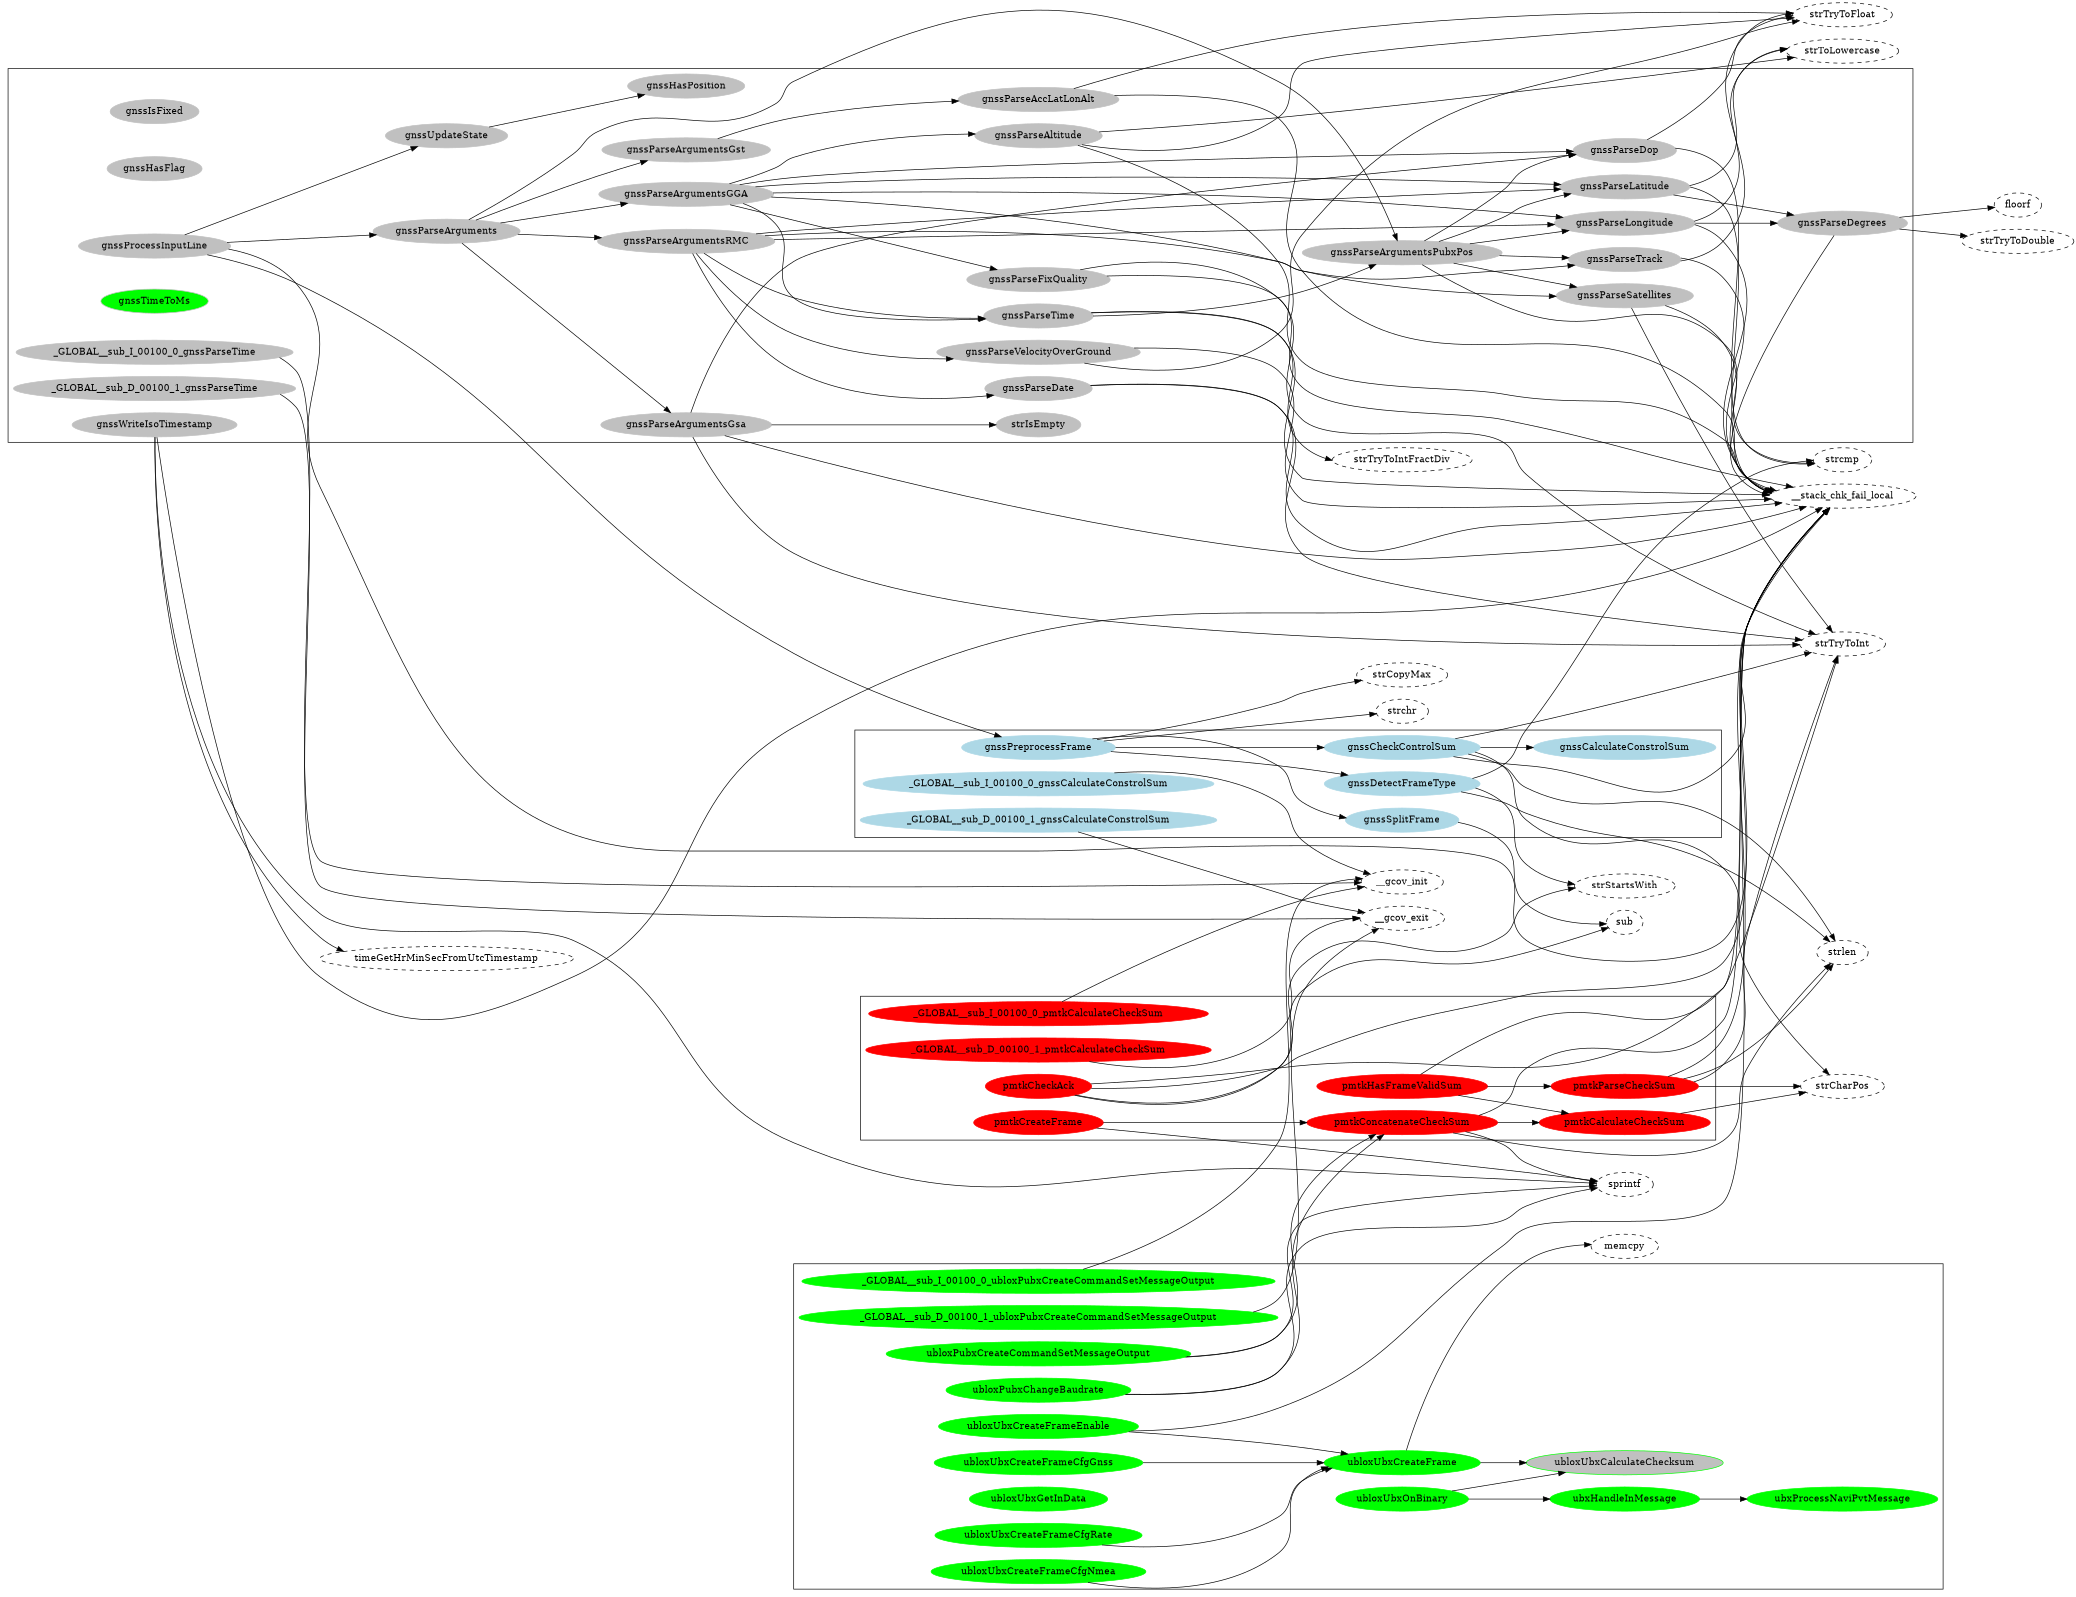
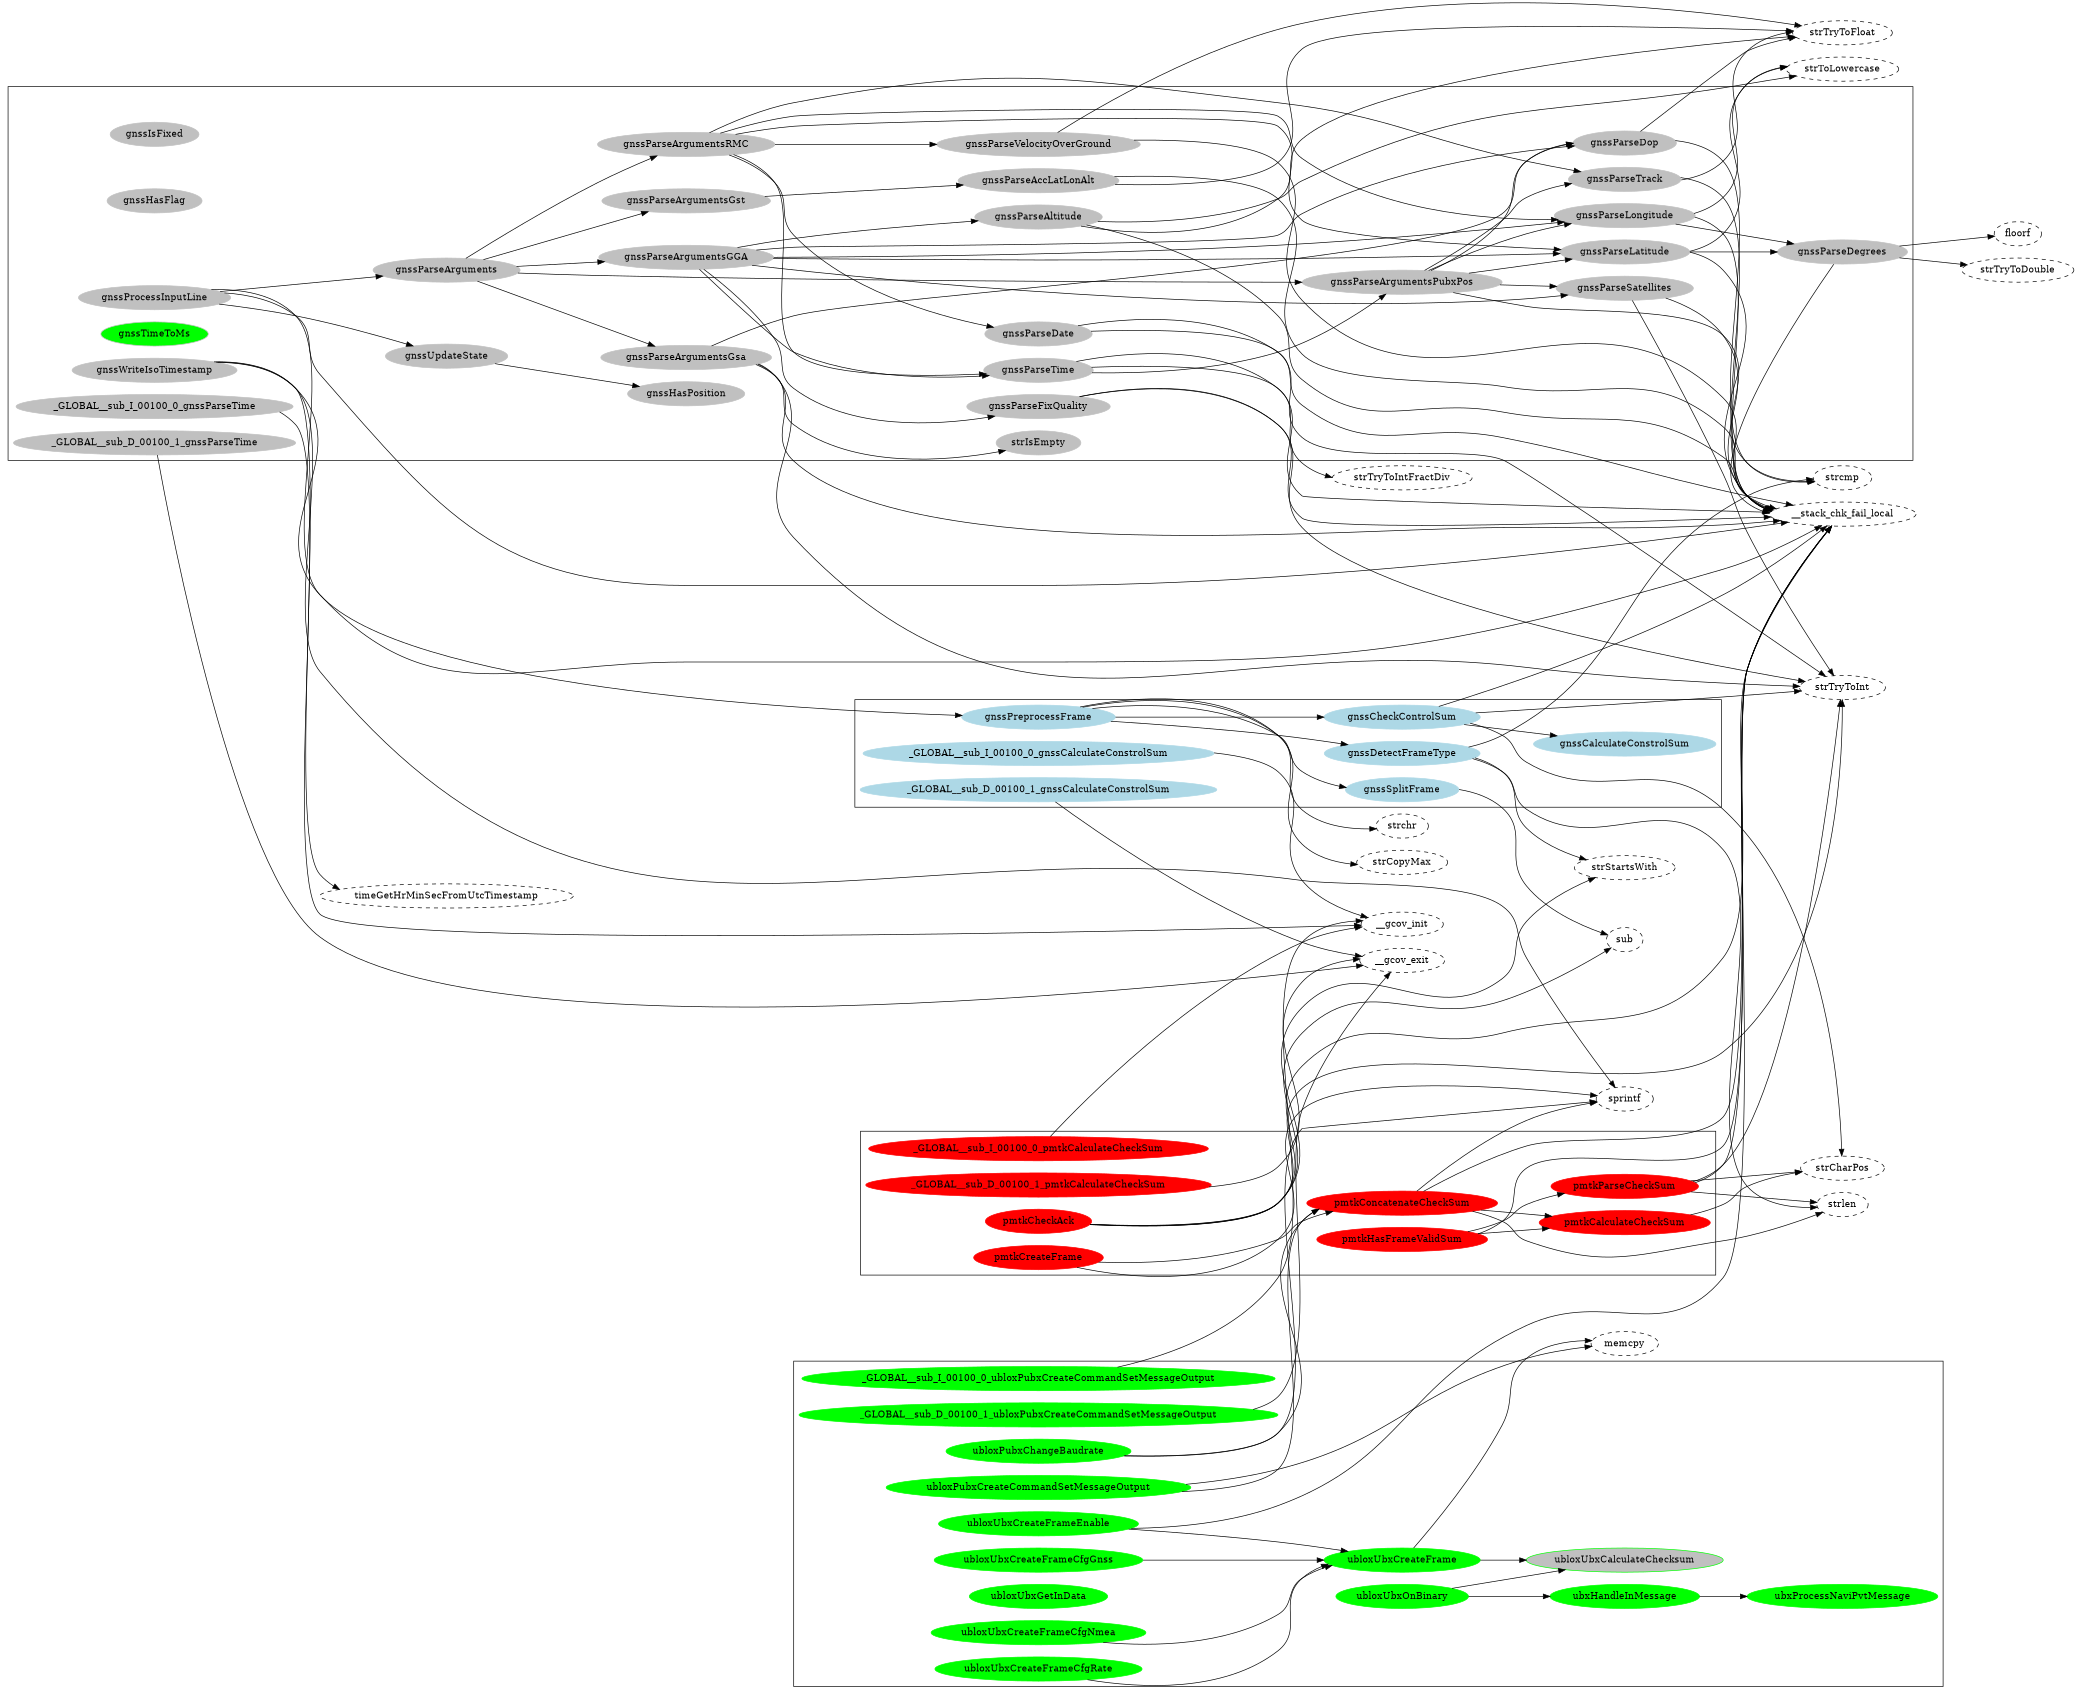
edge "gnssCheckControlSum" -> "strlen": removed
edge "ubloxPubxCreateCommandSetMessageOutput" -> "sprintf": now "ubloxPubxCreateCommandSetMessageOutput" -> "memcpy"
